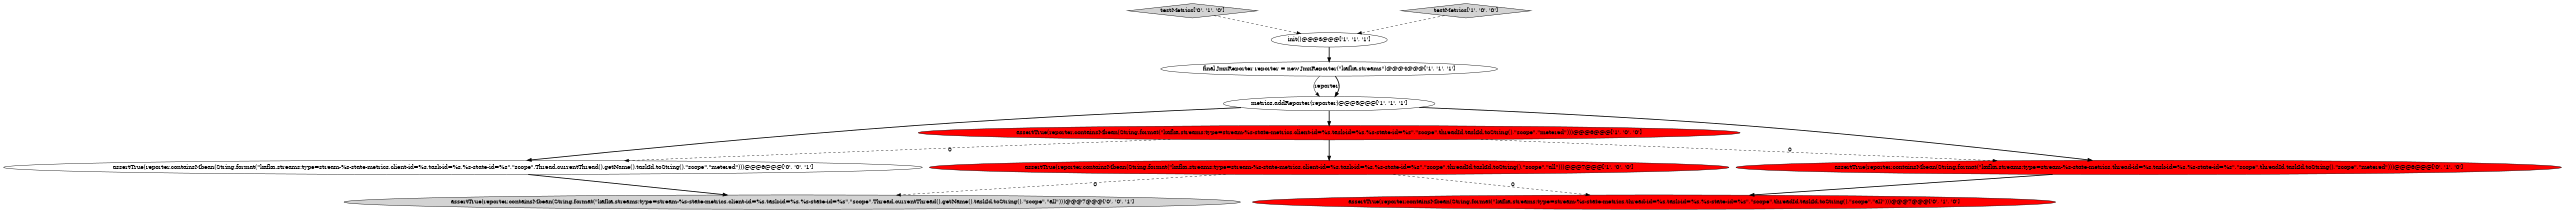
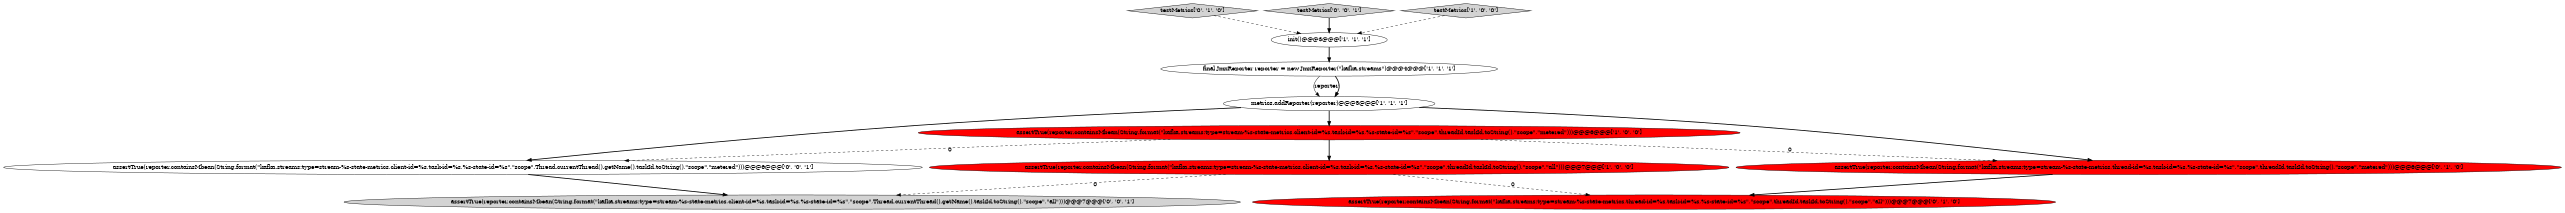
node "testMetrics['0', '0', '1']": added
